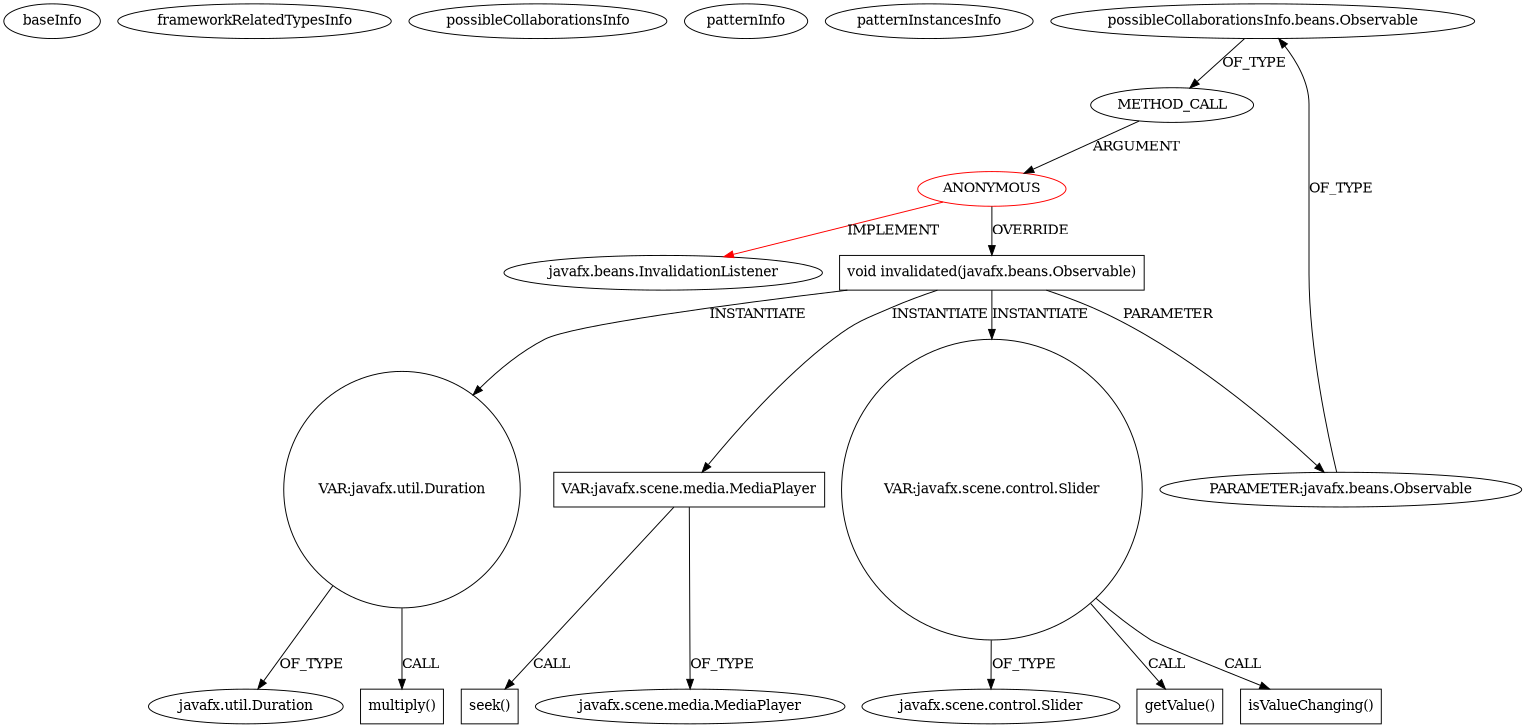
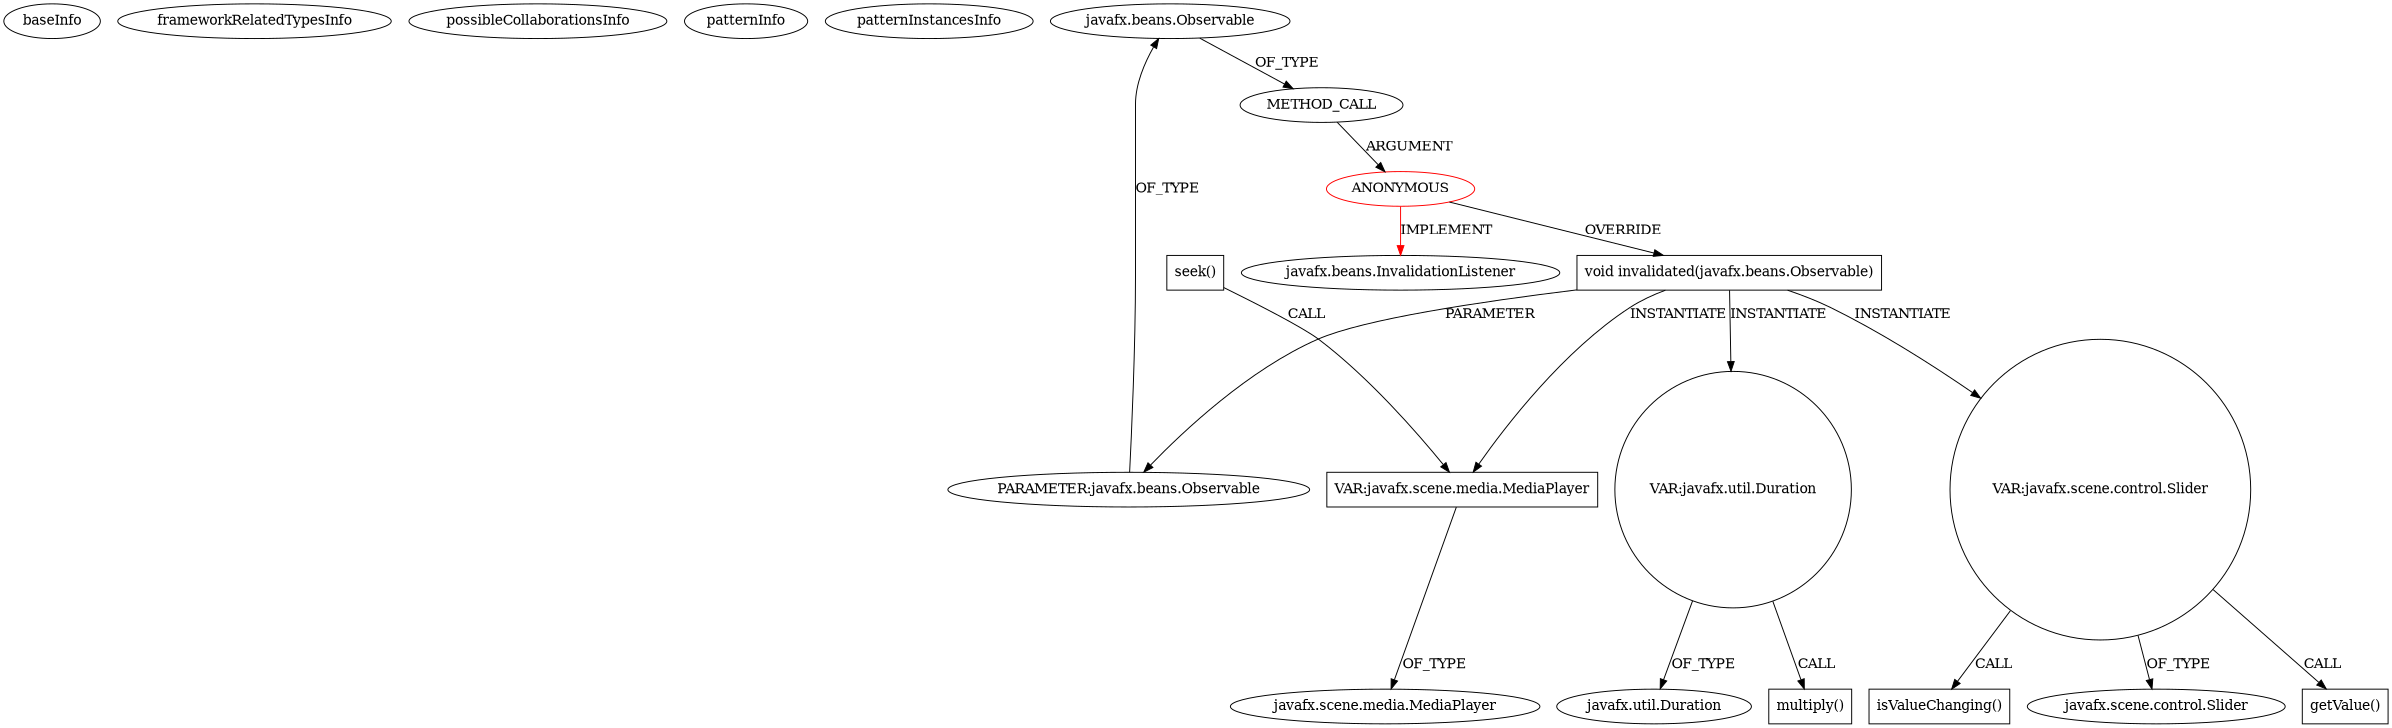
node "possibleCollaborationsInfo.beans.Observable": label "possibleCollaborationsInfo.beans.Observable" -> "javafx.beans.Observable"
edge "VAR:javafx.scene.media.MediaPlayer" -> "seek()": reversed
